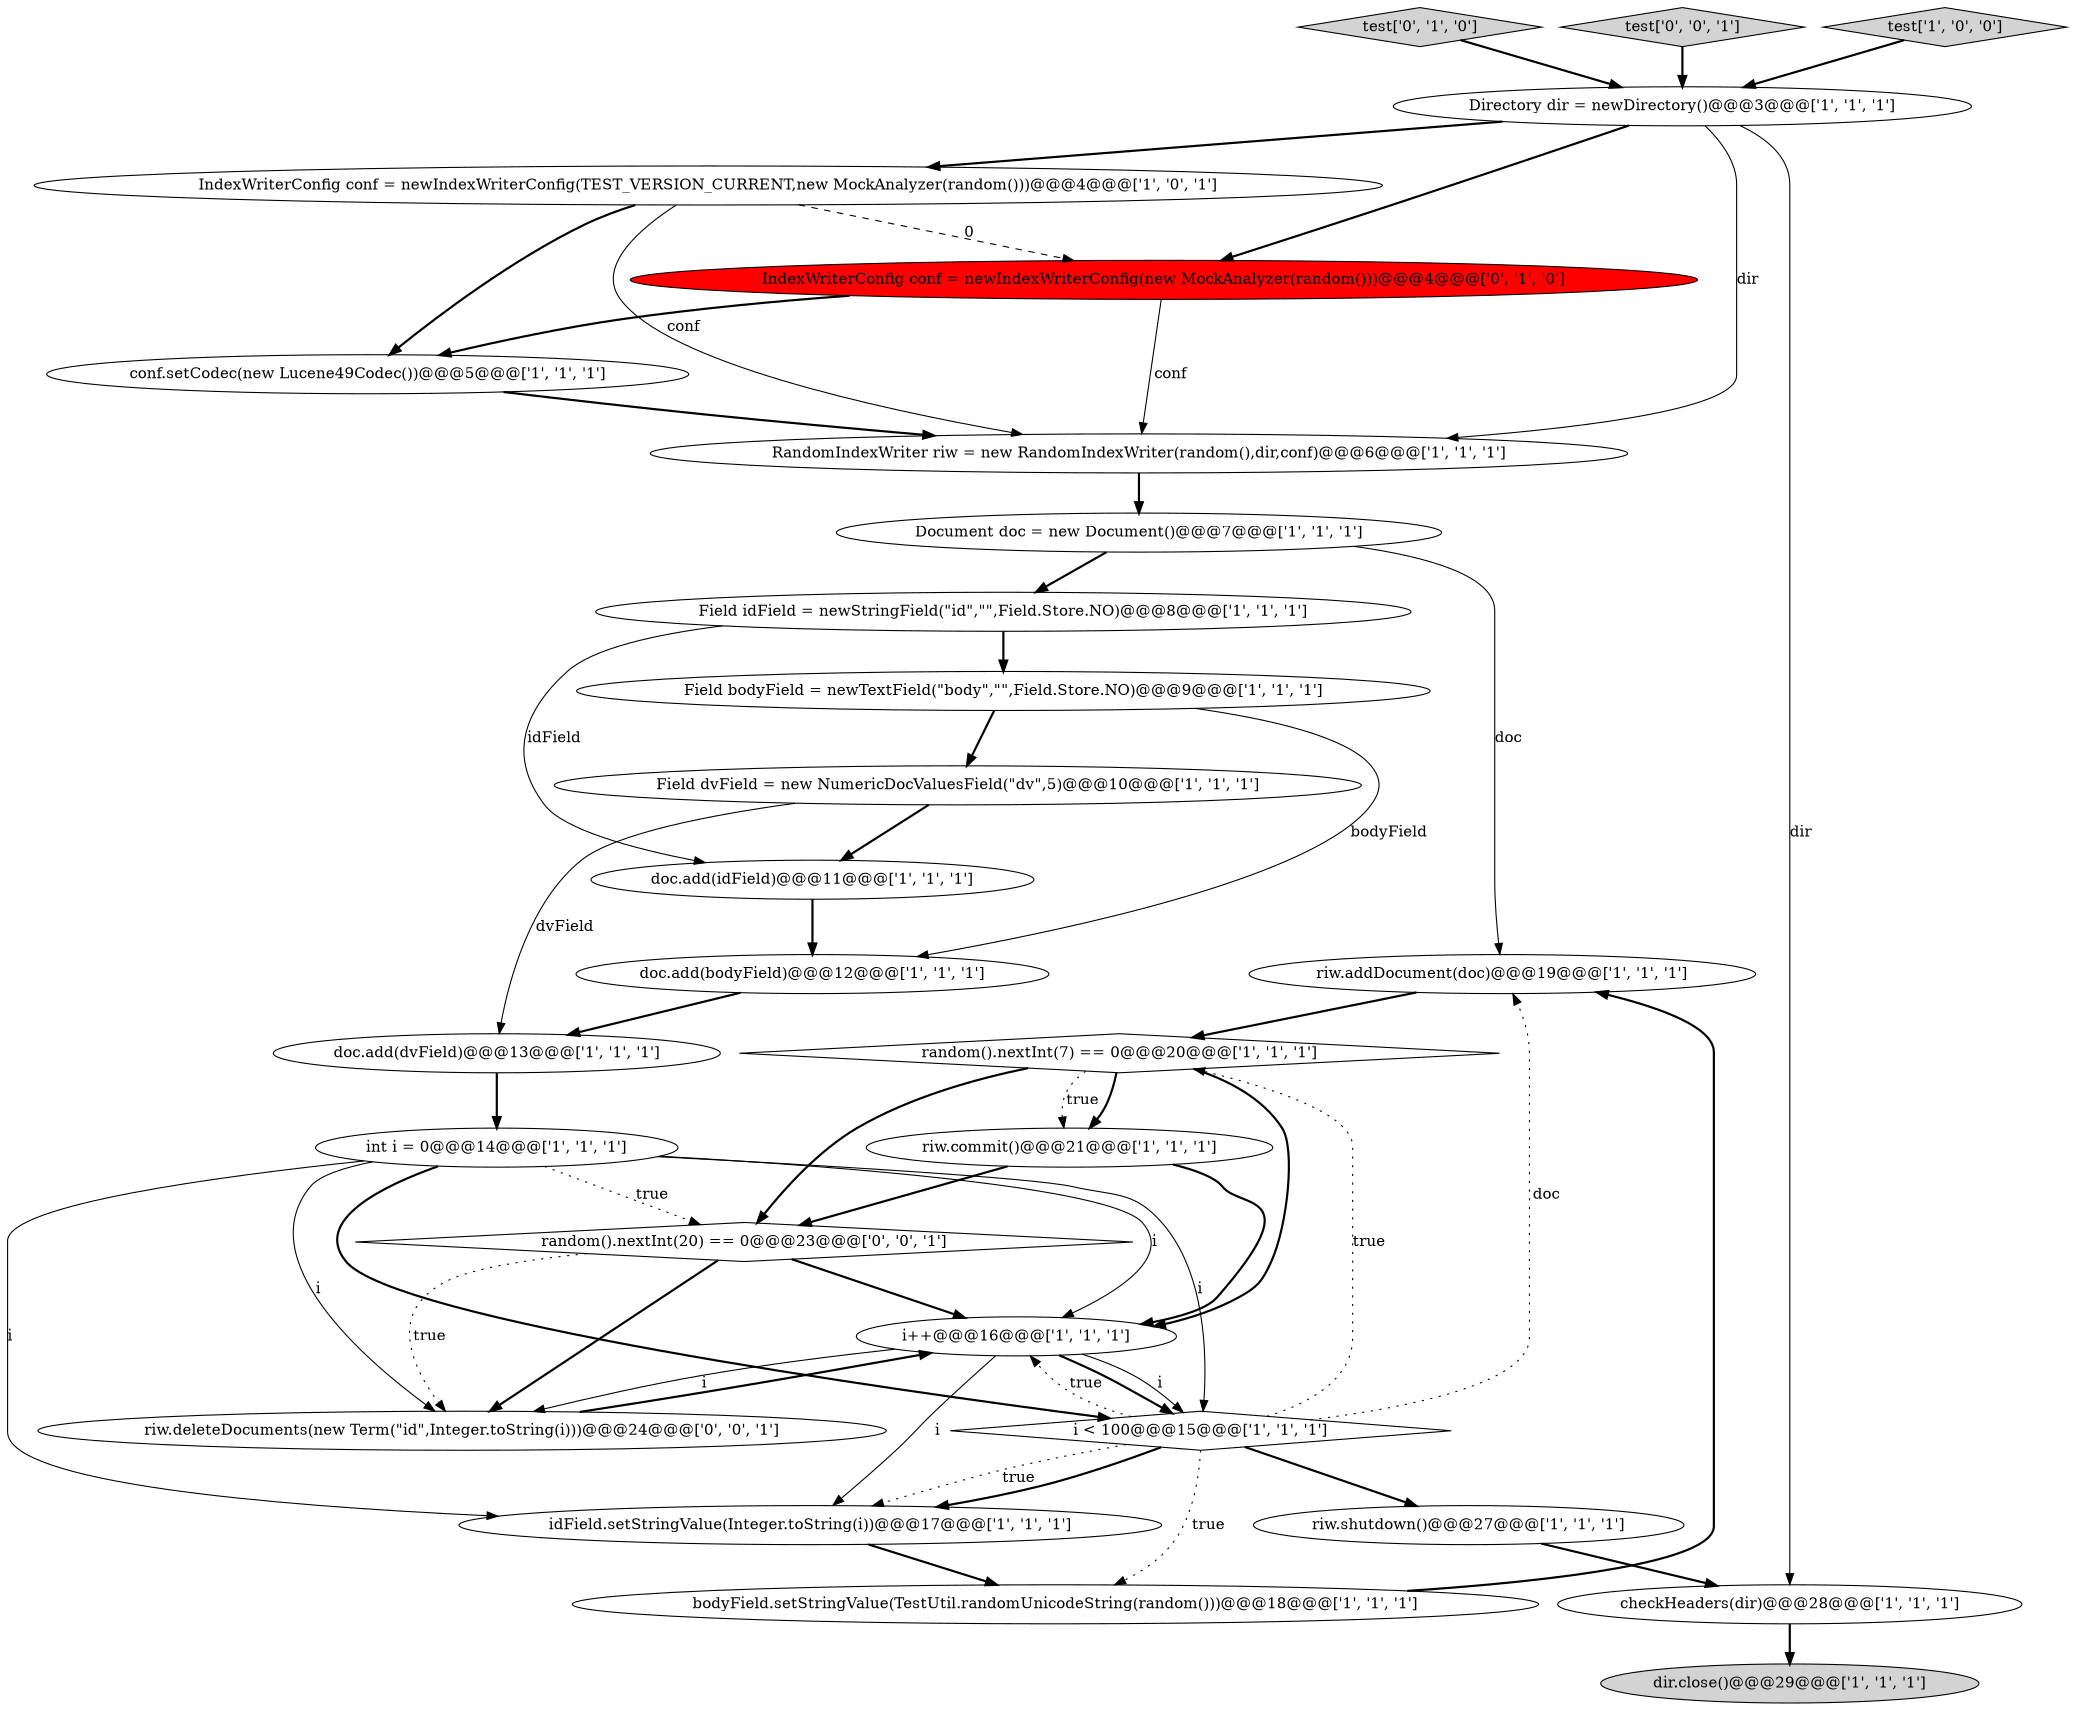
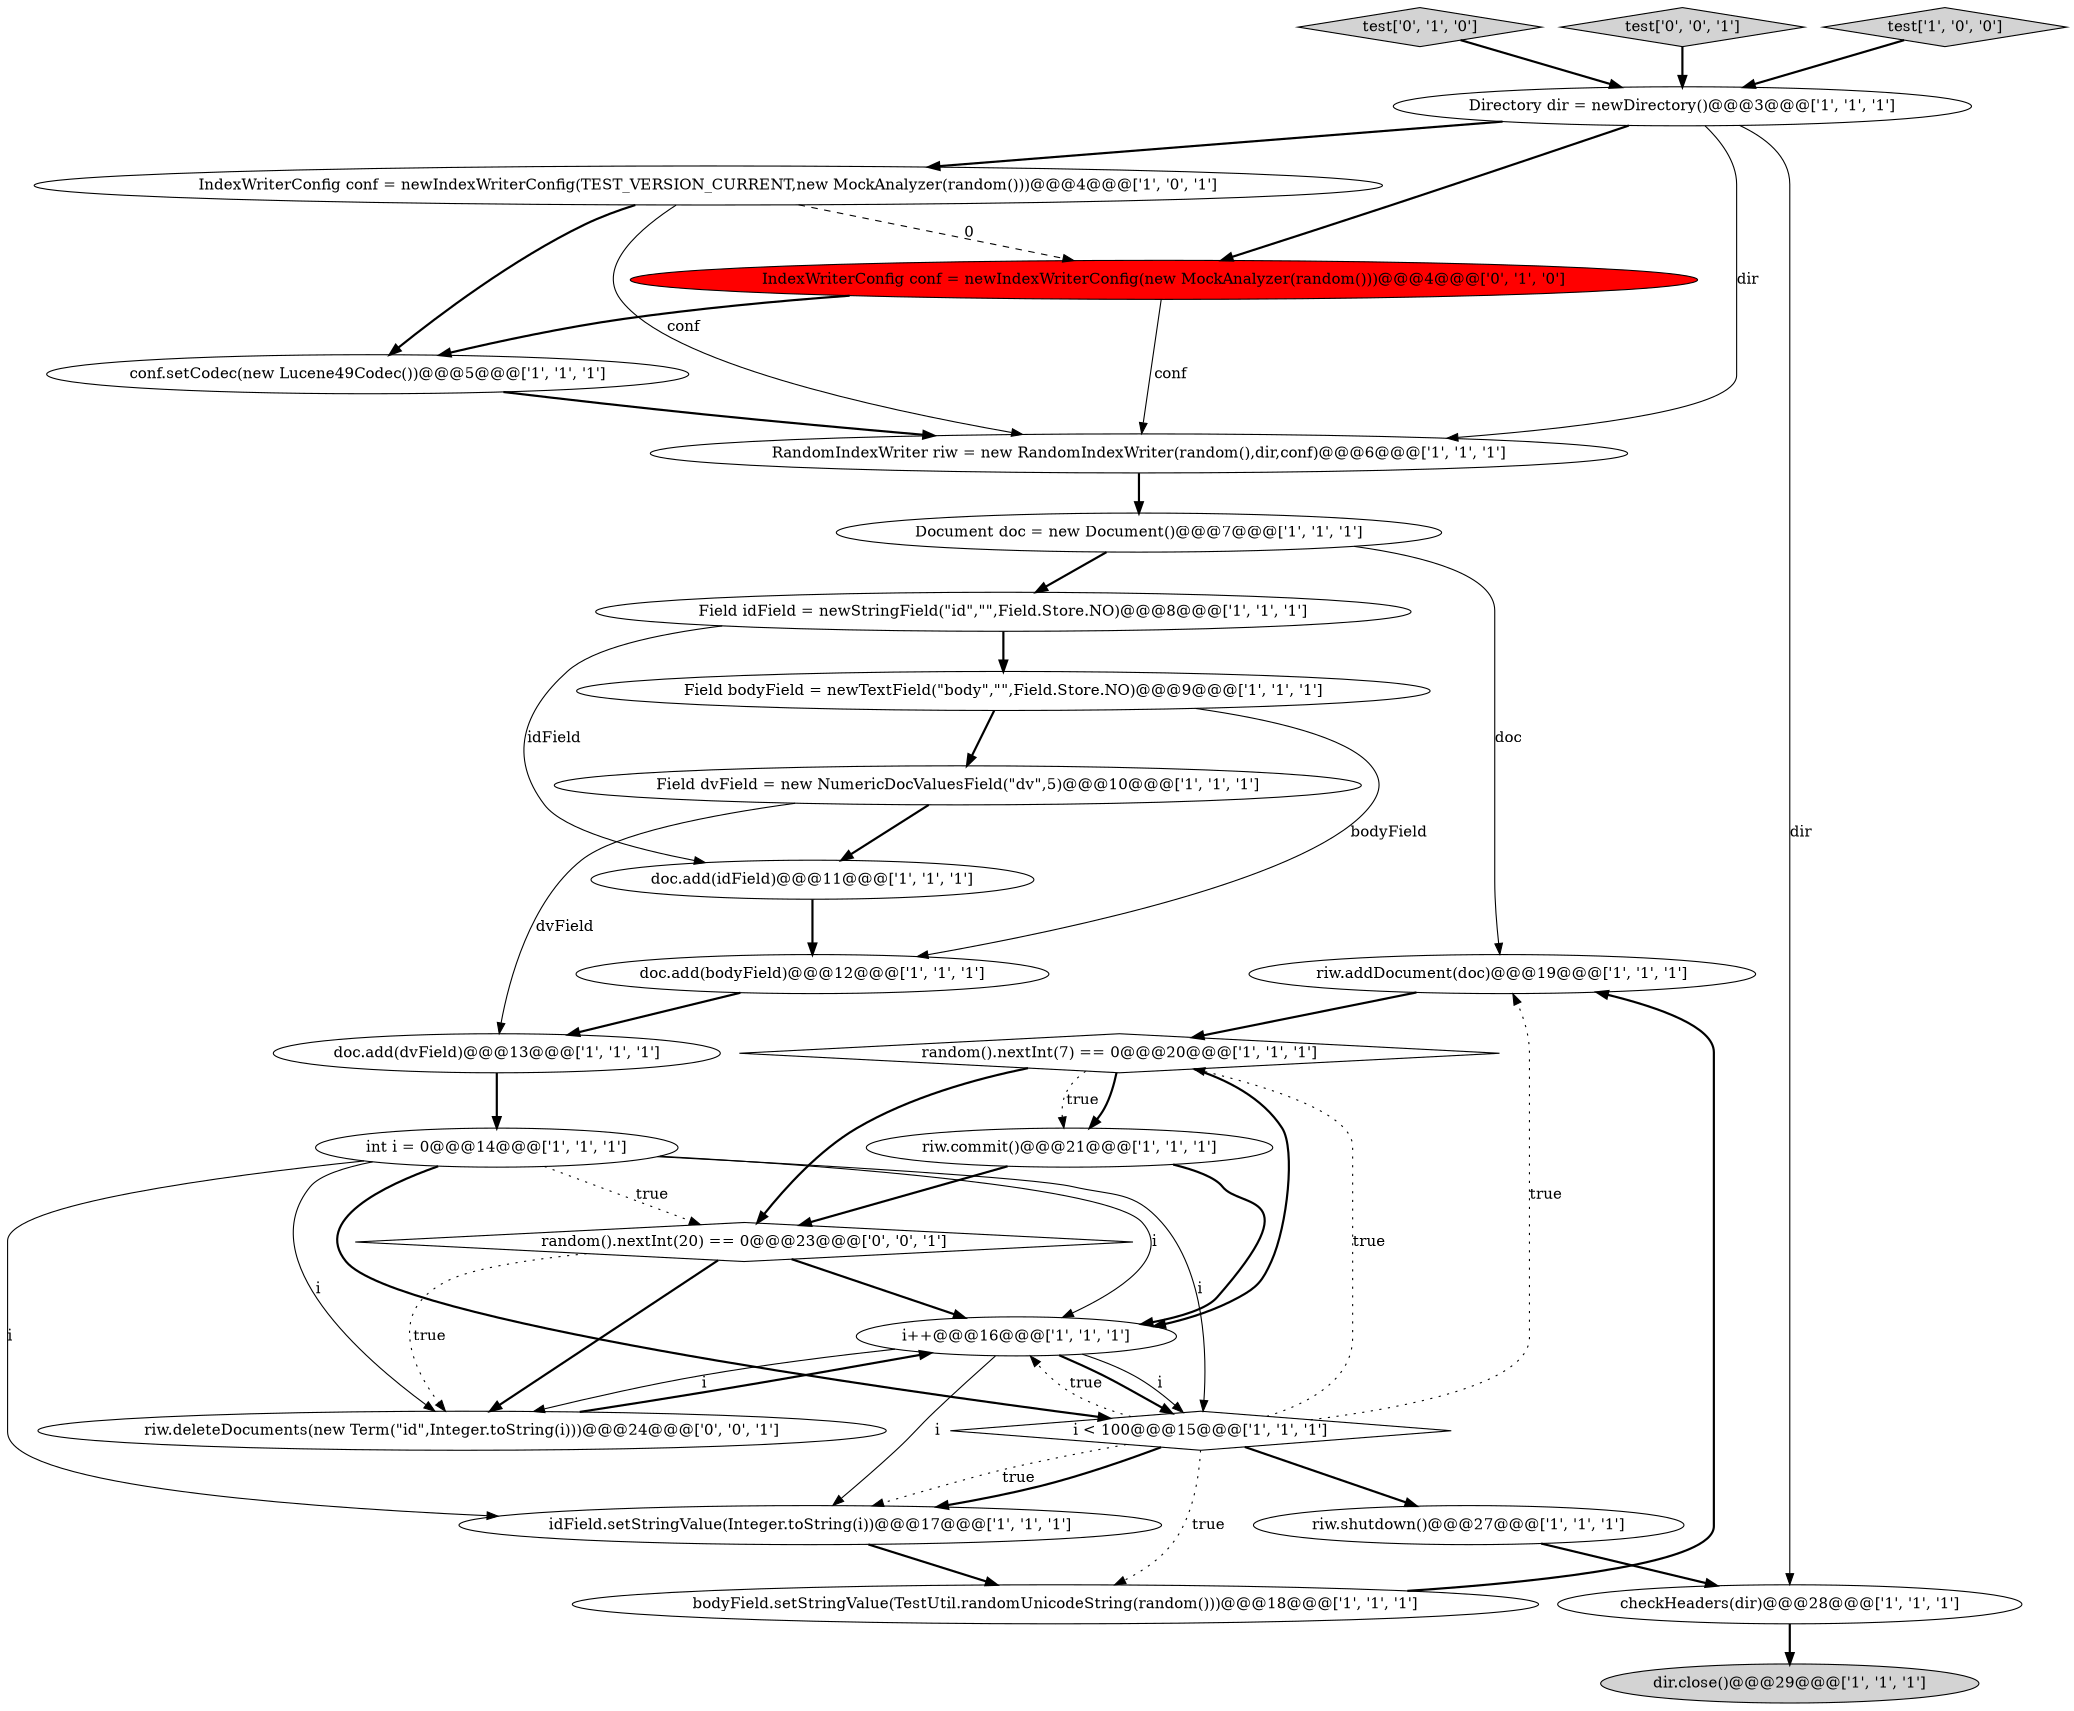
edge "i < 100@@@15@@@['1', '1', '1']" -> "riw.addDocument(doc)@@@19@@@['1', '1', '1']": label "doc" -> "true"
